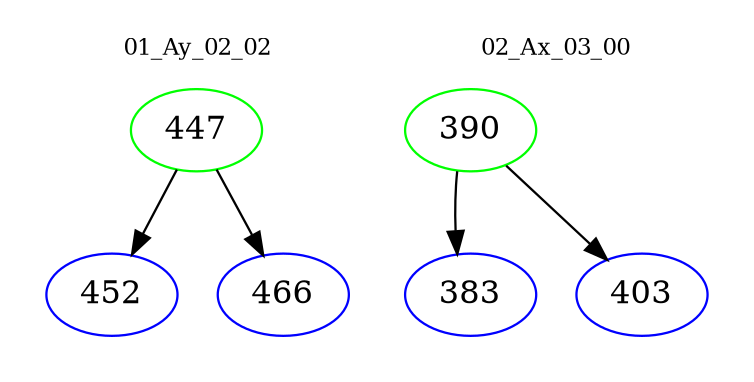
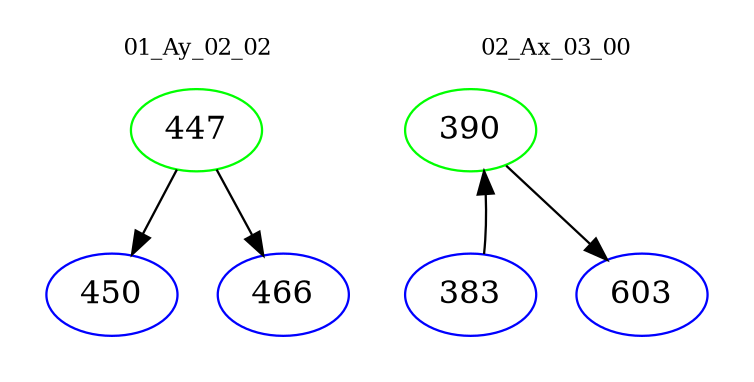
edge "390" -> "383": reversed
node "452": label "452" -> "450"
node "403": label "403" -> "603"
